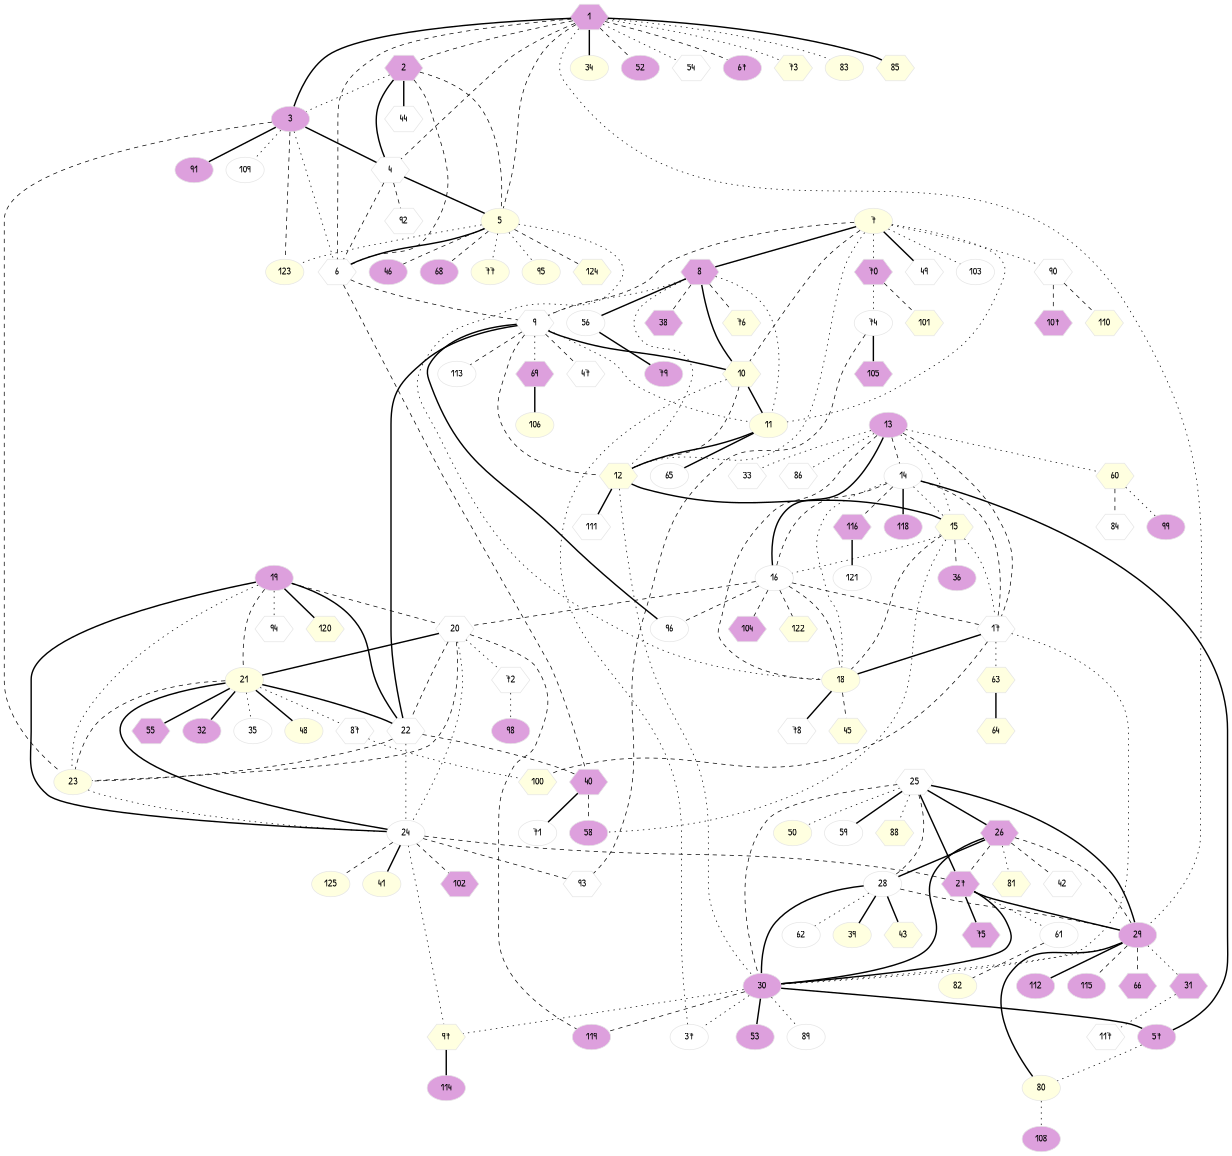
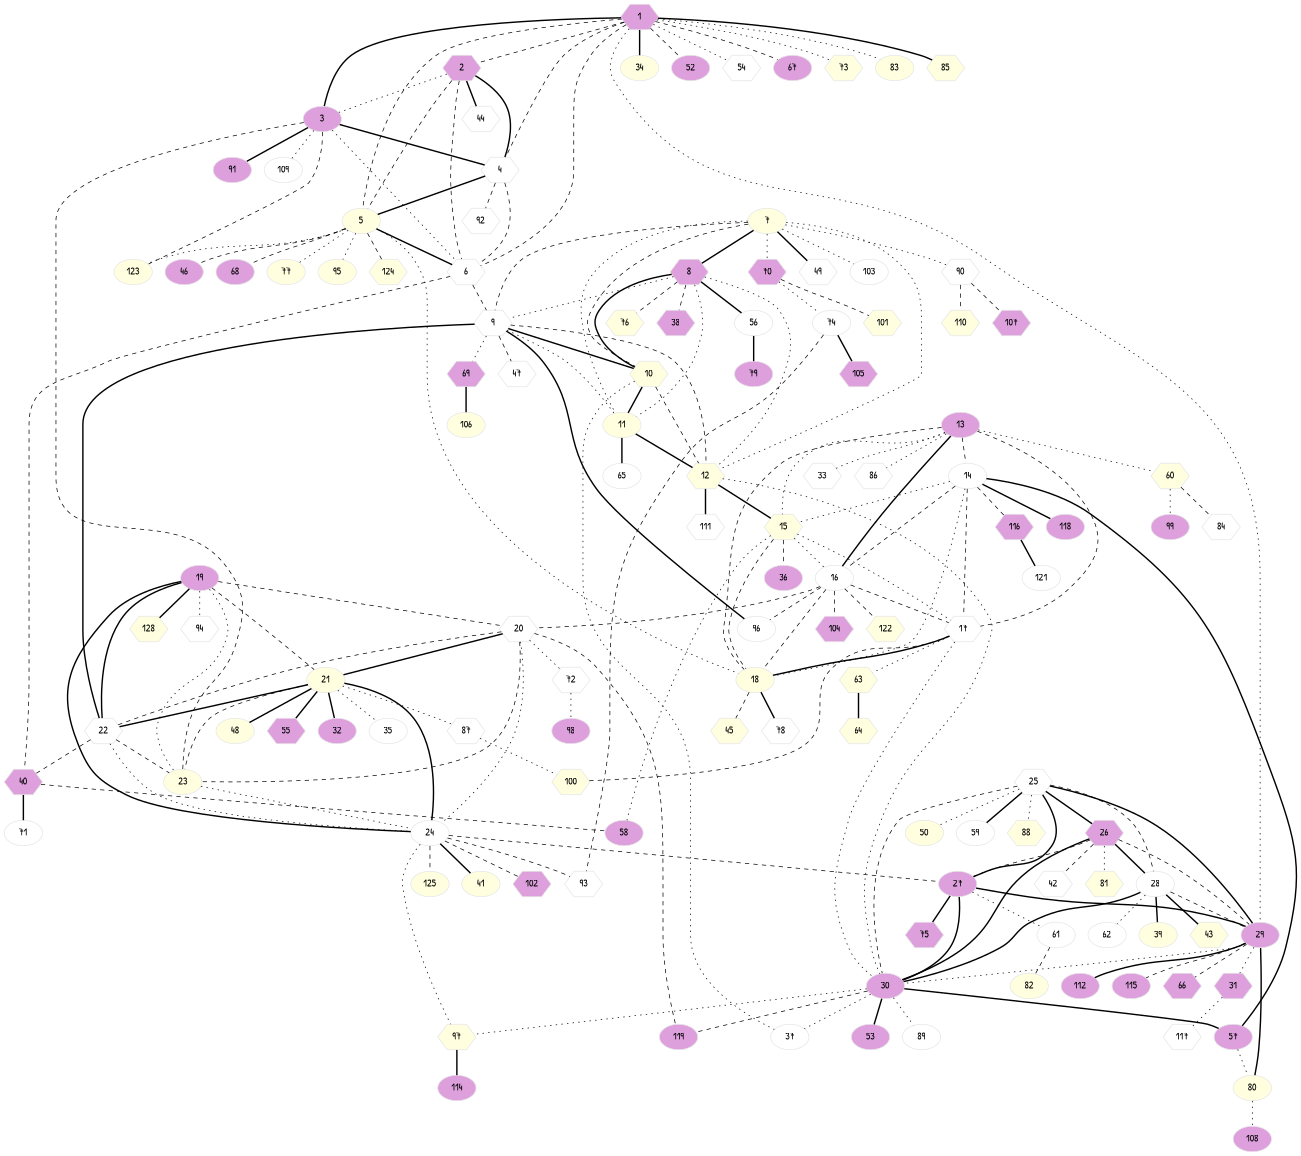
node "113": removed
node "120": label "120" -> "128"
node "27": shape hexagon -> ellipse
